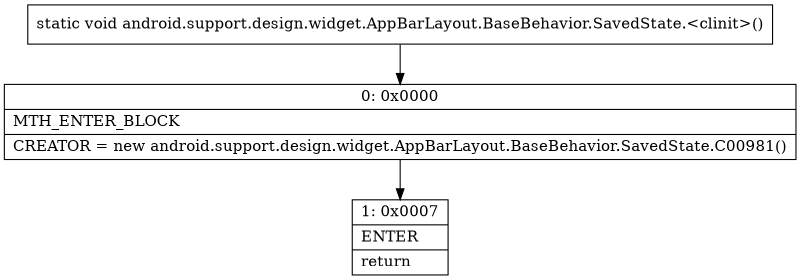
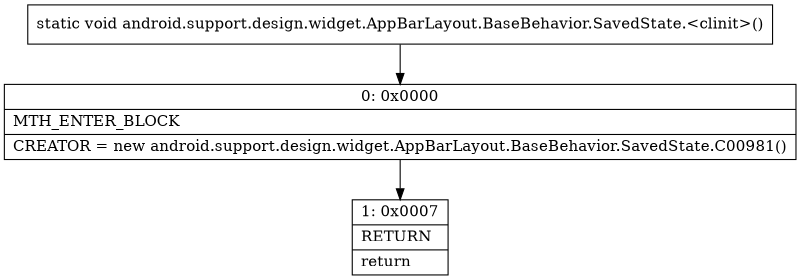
node "1: 0x0007": text "ENTER" -> "RETURN"
